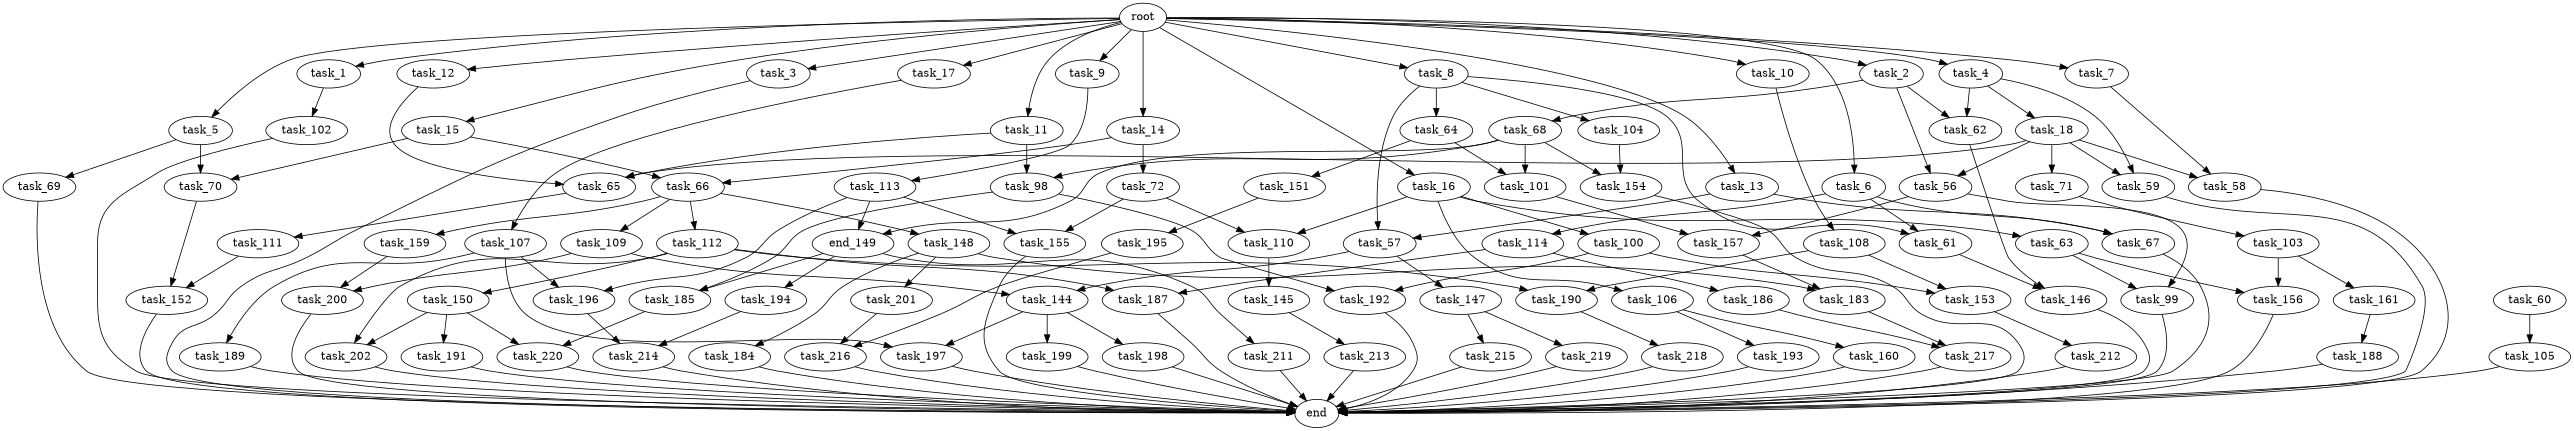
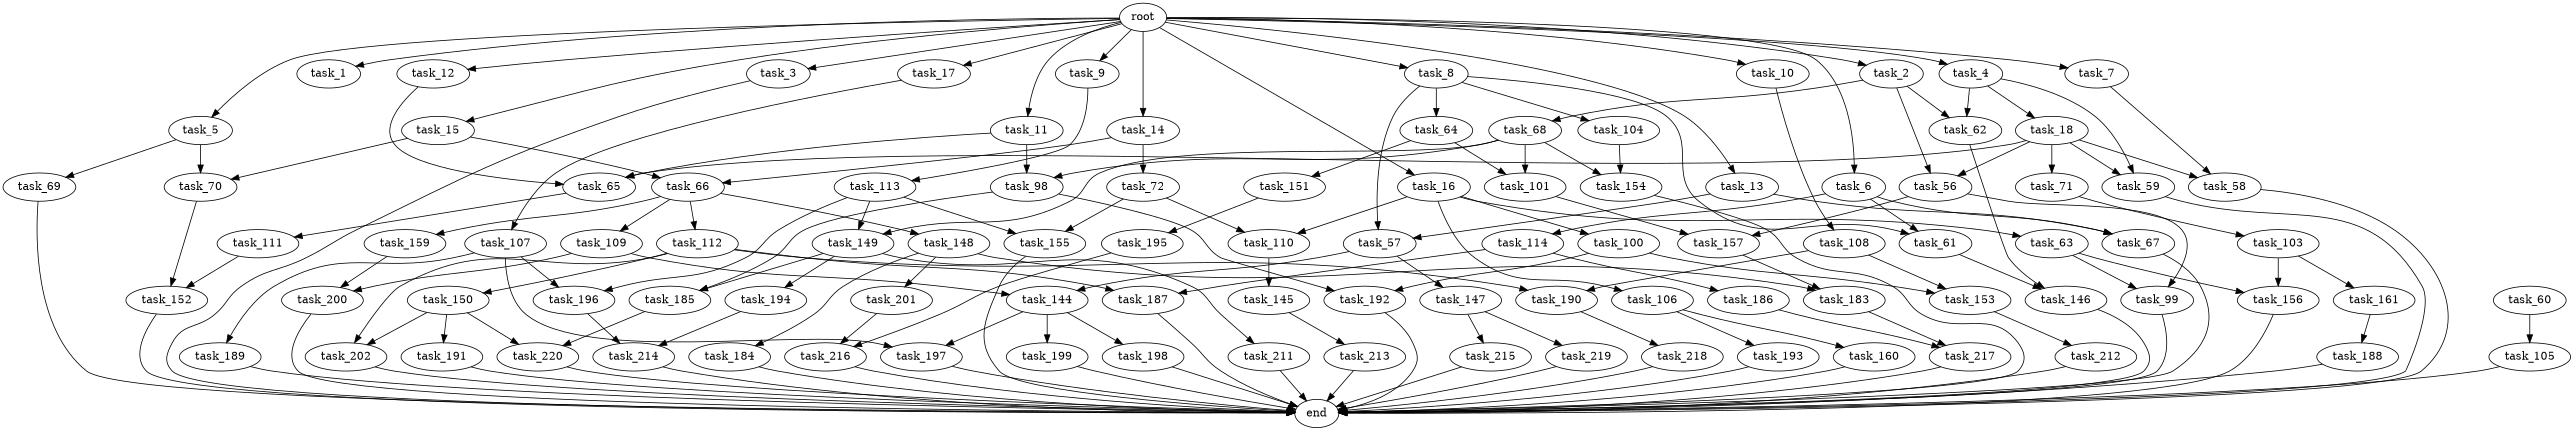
node "task_102": removed
node "end_149": label "end_149" -> "task_149"
